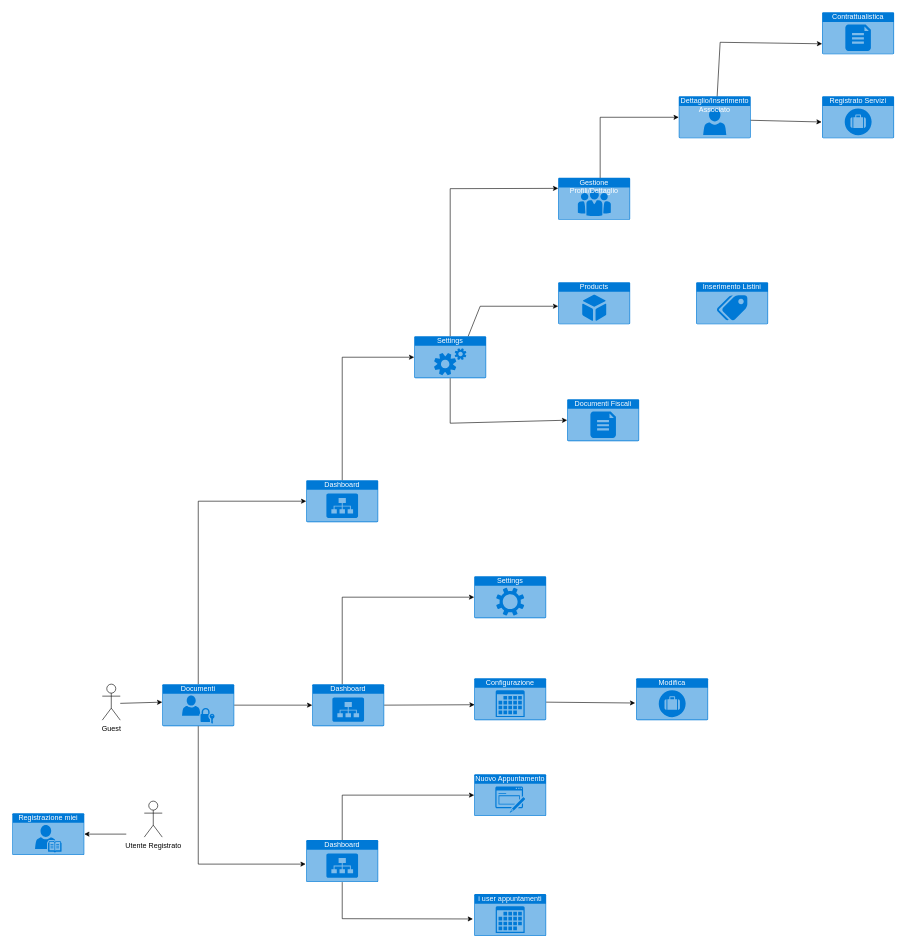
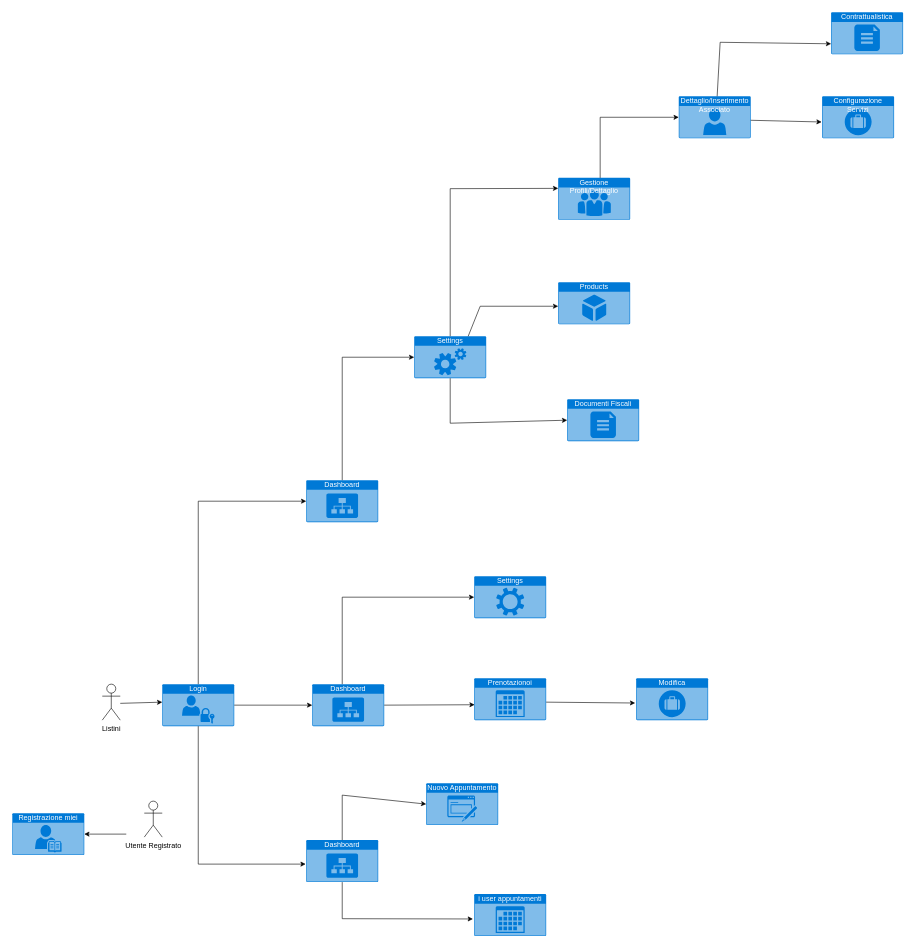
node "Contrattualistica": moved (858, 33) -> (867, 33)
node "Registrato Servizi": label "Registrato Servizi" -> "Configurazione Servizi"
node "Inserimento Listini": removed
node "Configurazione": label "Configurazione" -> "Prenotazionoi"
node "Documenti": label "Documenti" -> "Login"
node "Guest": label "Guest" -> "Listini"
node "Nuovo Appuntamento": moved (510, 795) -> (462, 804)
